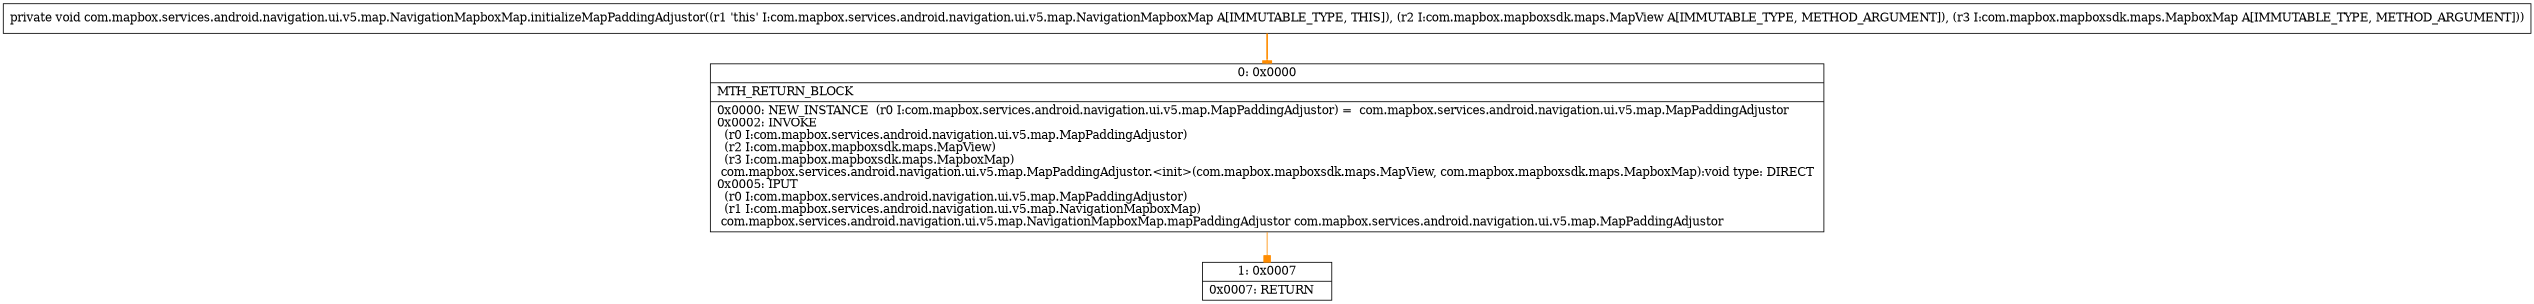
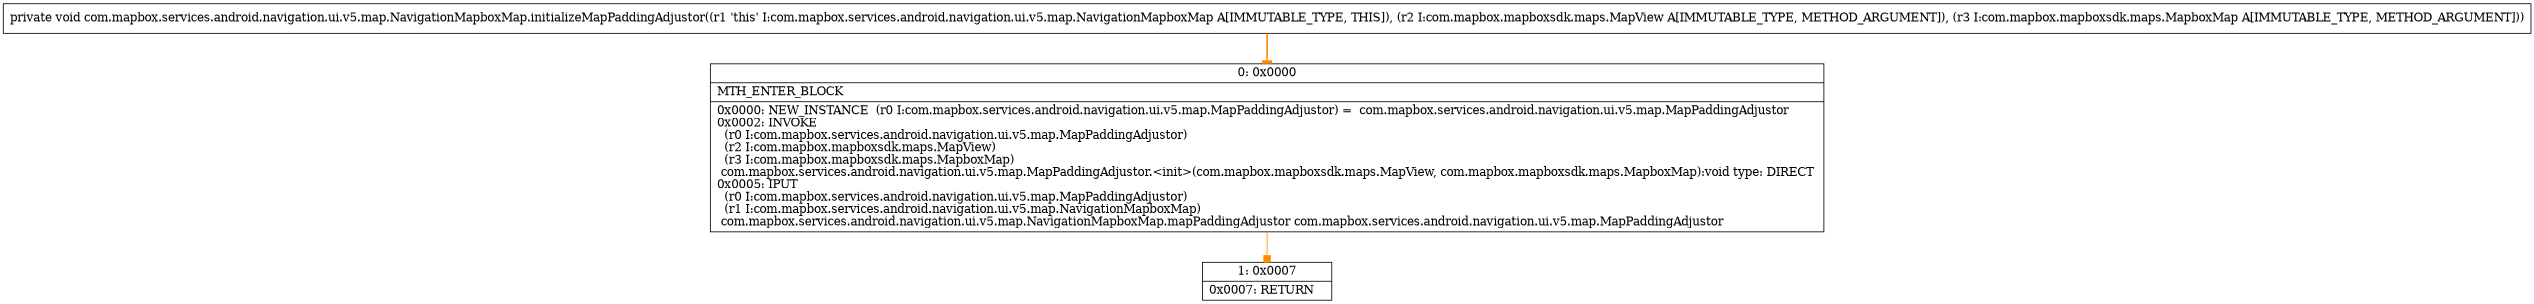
node "0: 0x0000": text "MTH_RETURN_BLOCK" -> "MTH_ENTER_BLOCK"
